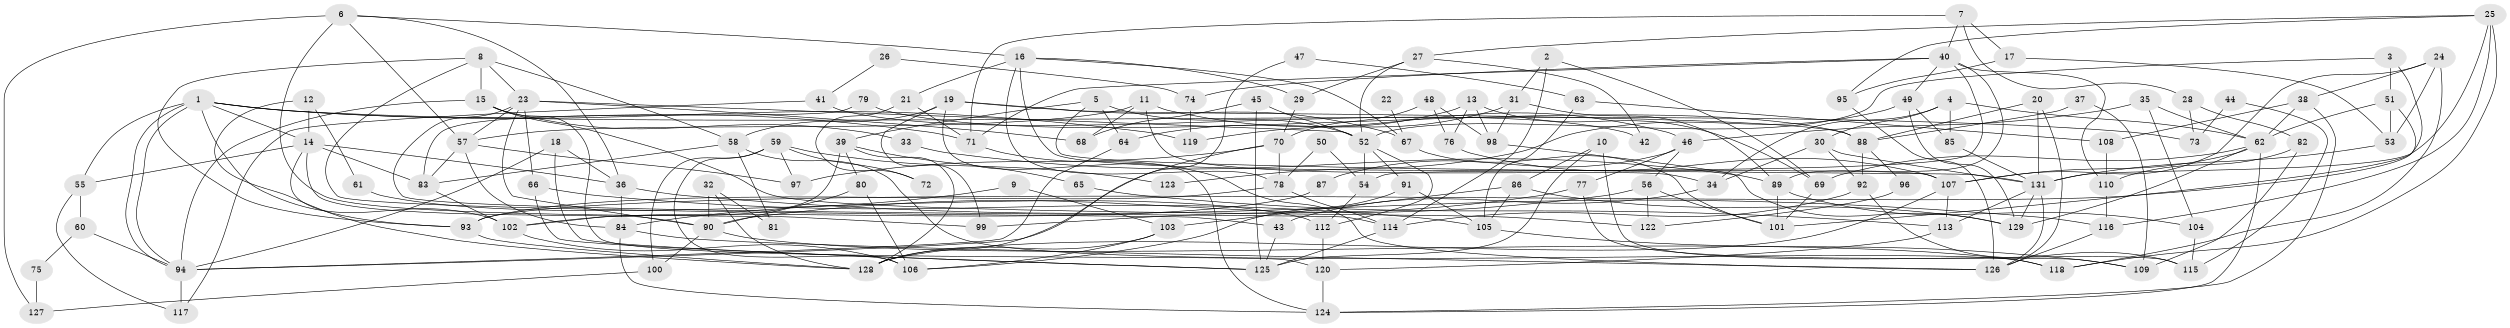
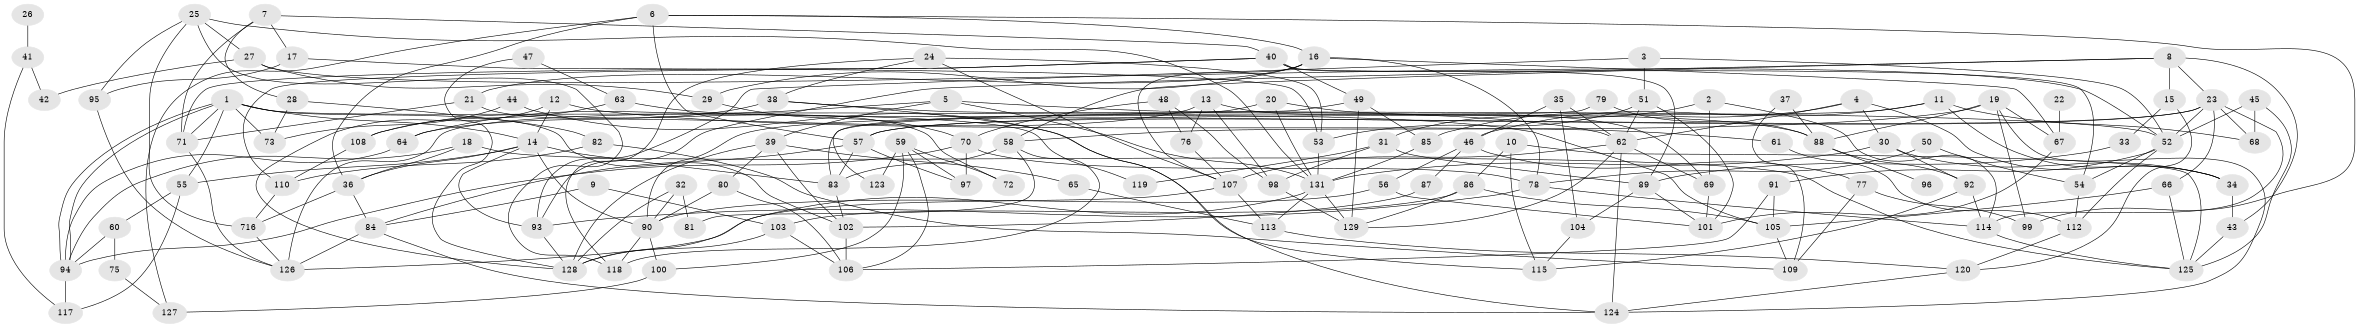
node "74": removed
edge "15" -- "94": removed
node "122": removed
node "116": label "116" -> "716"
